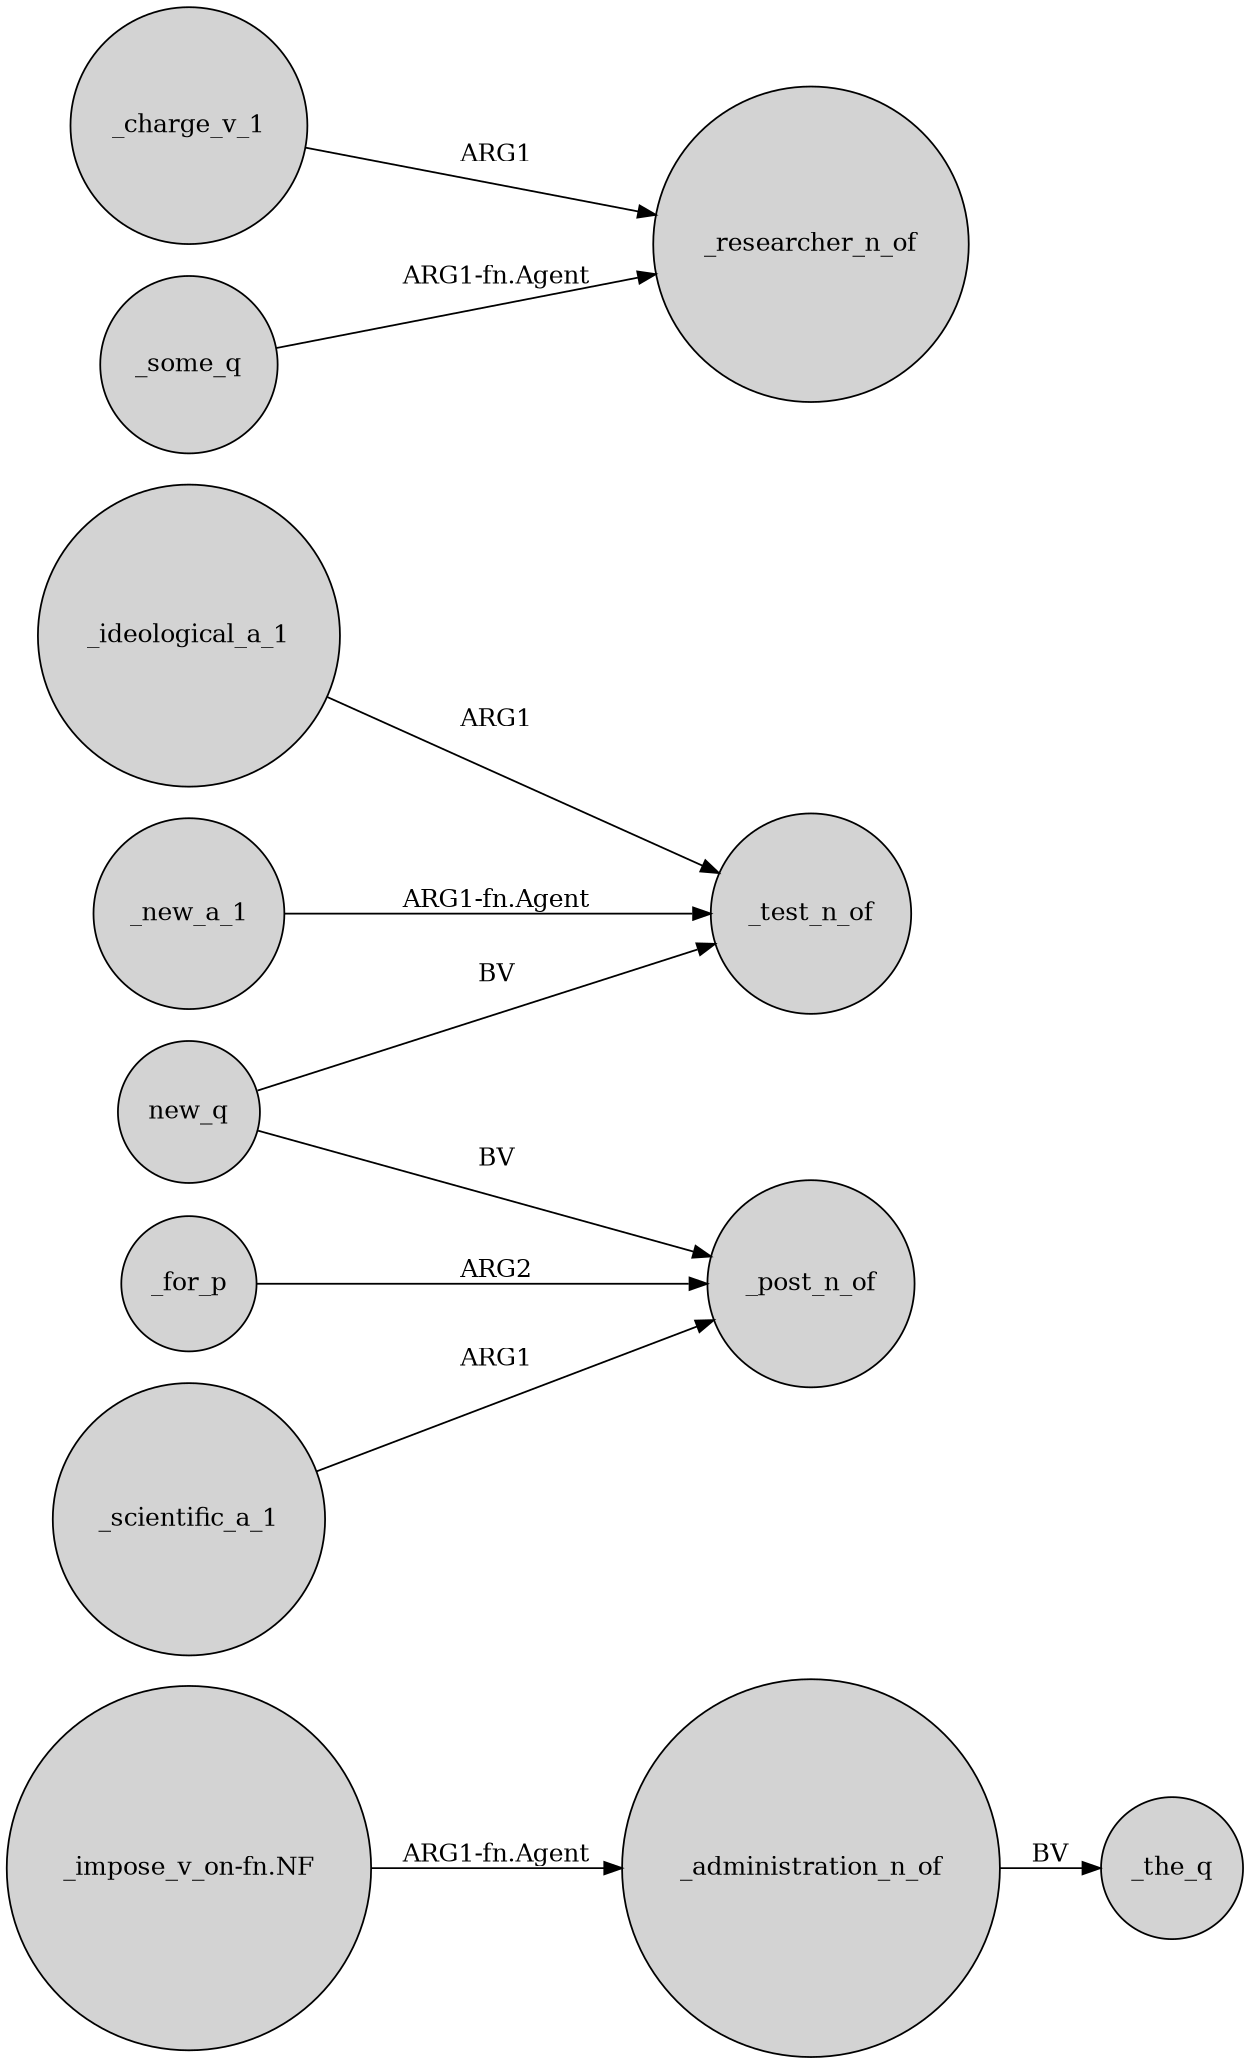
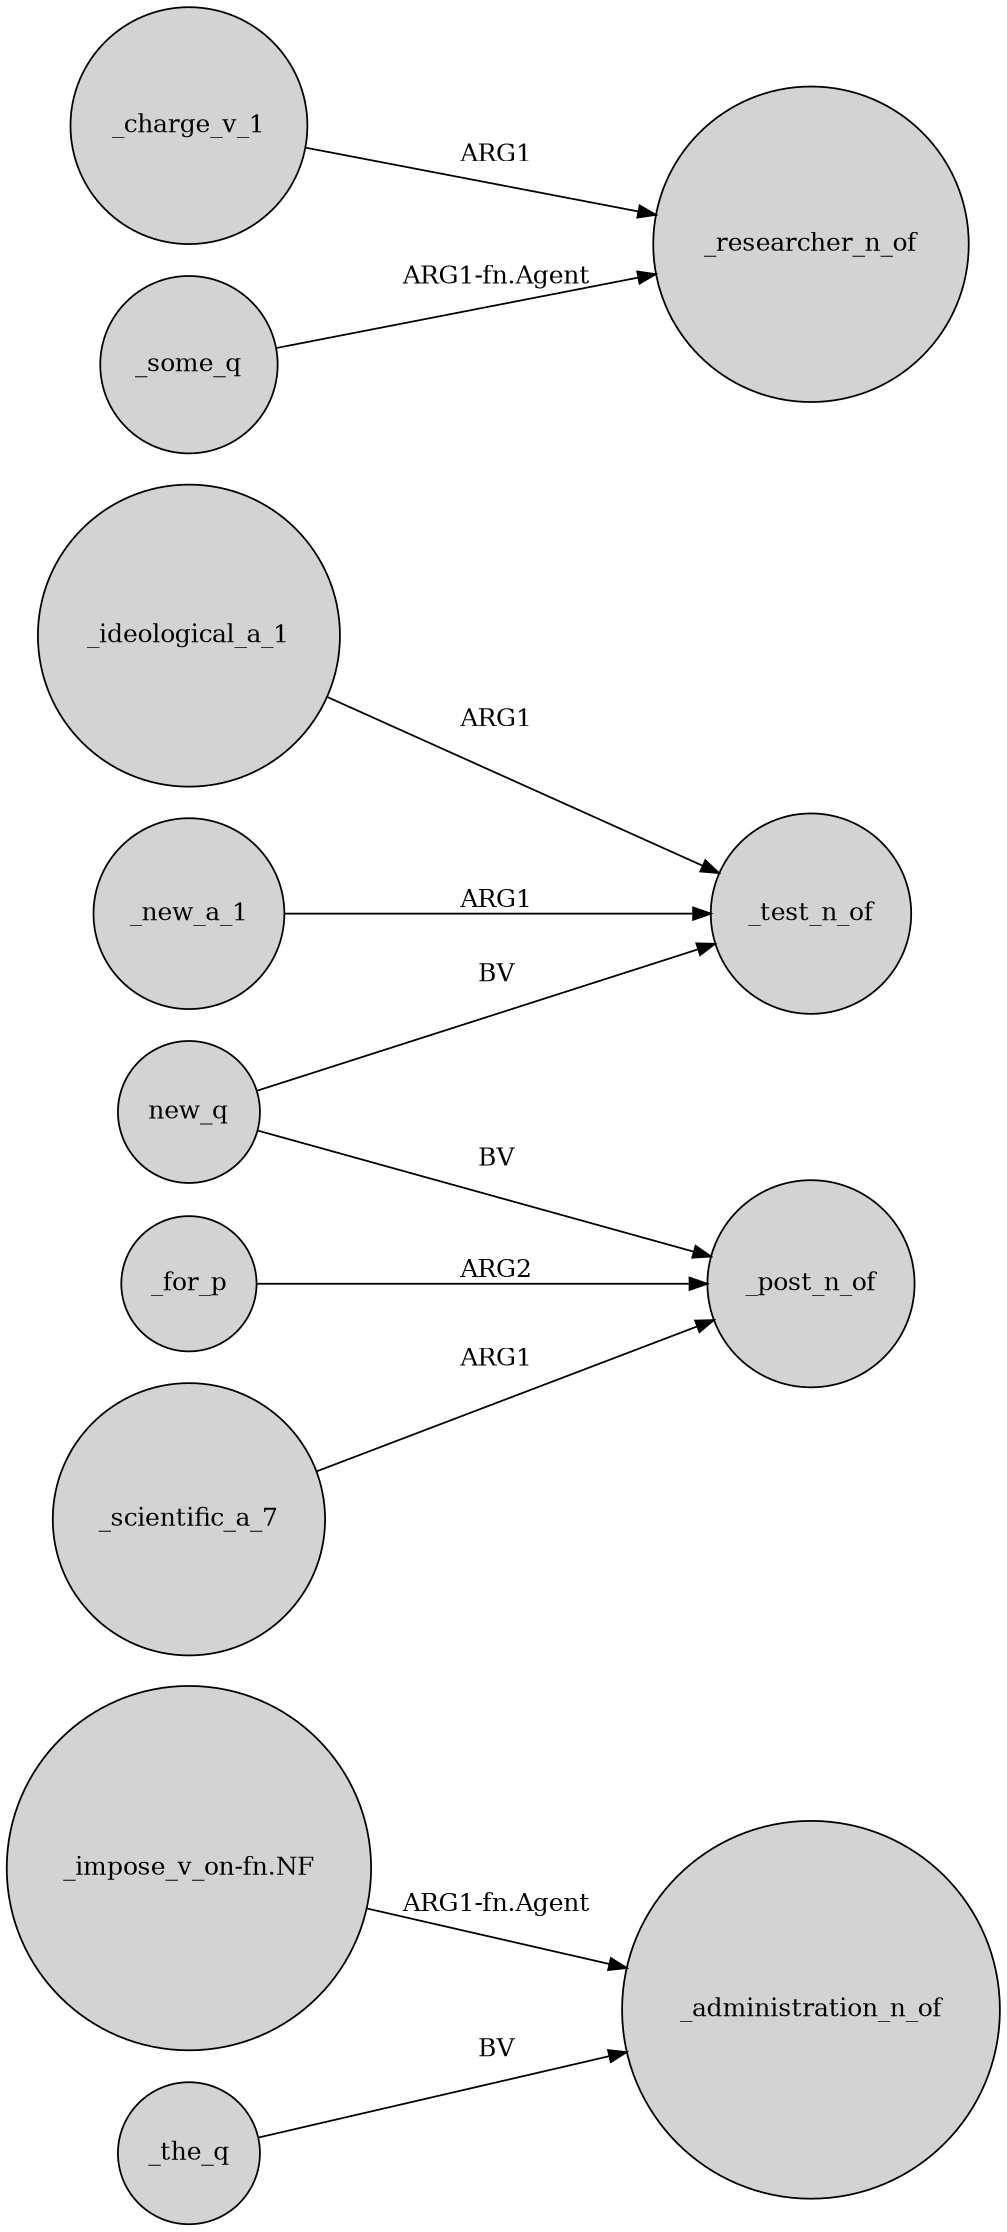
edge "_new_a_1" -> "_test_n_of": label "ARG1-fn.Agent" -> "ARG1"
node "_scientific_a_1": label "_scientific_a_1" -> "_scientific_a_7"
edge "_administration_n_of" -> "_the_q": reversed
